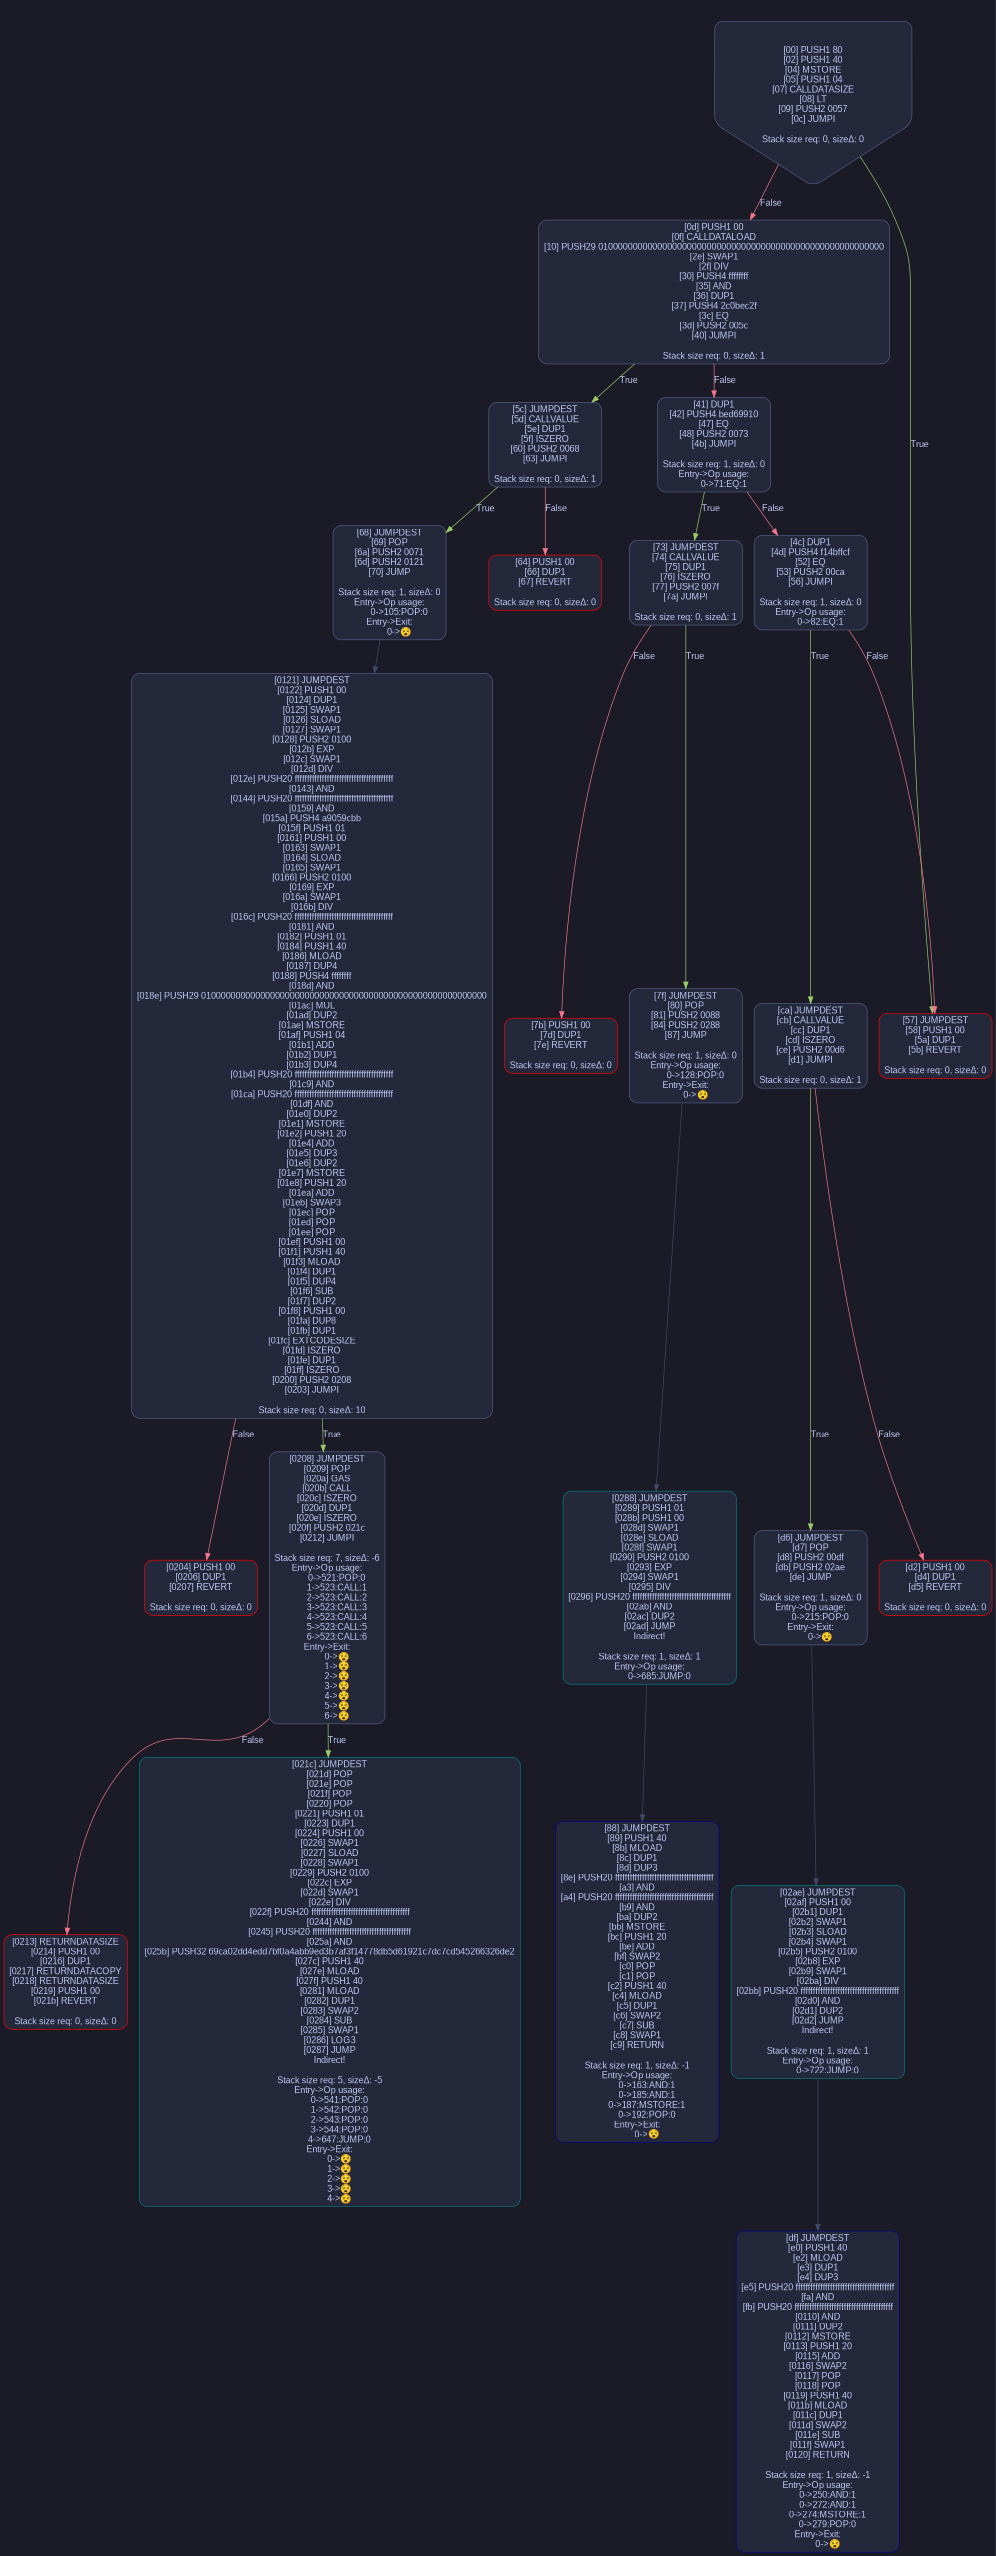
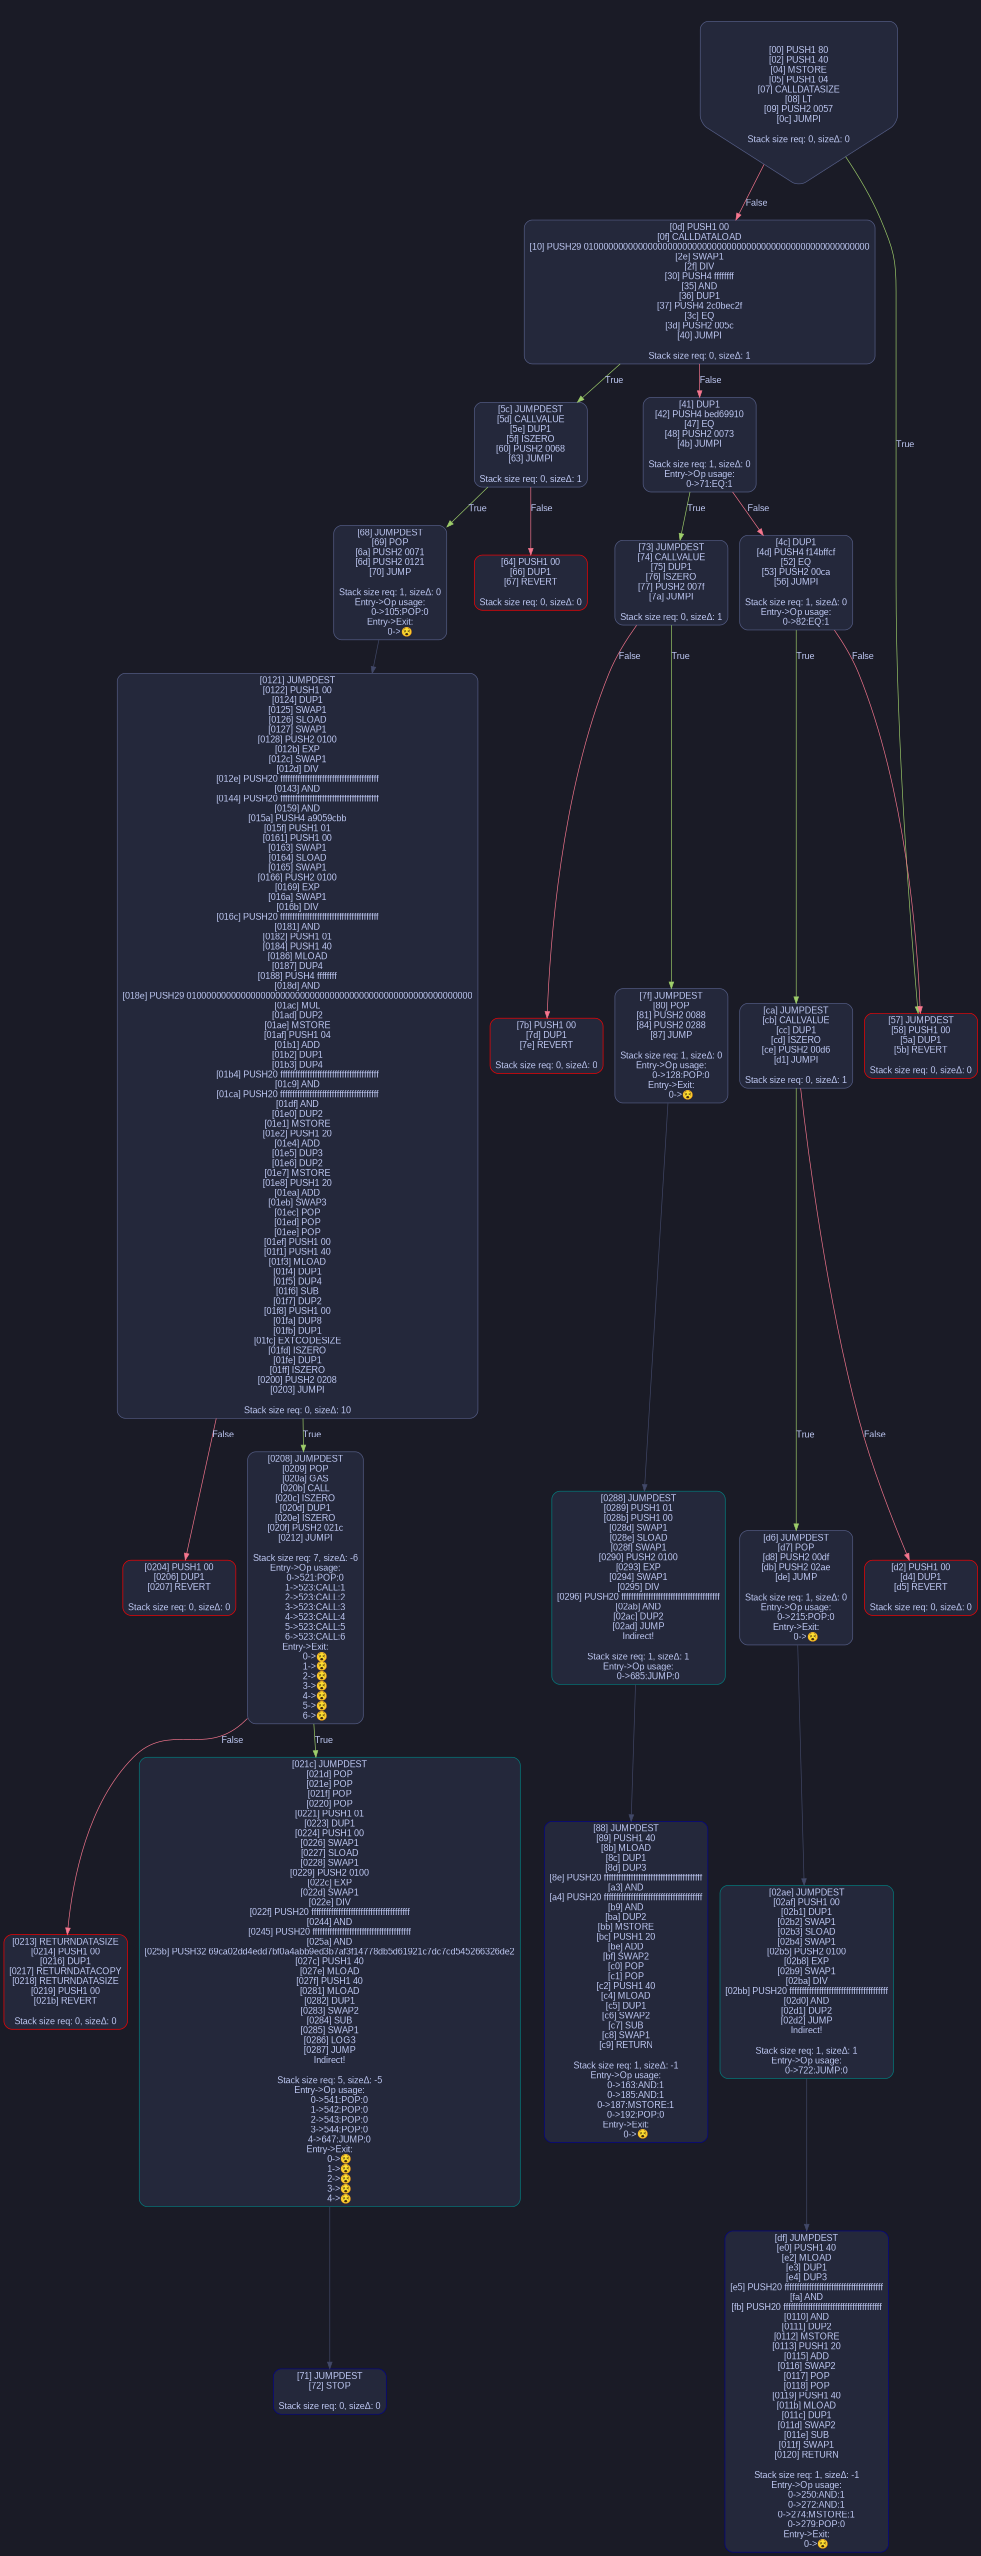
node "[71] JUMPDEST [72] STOP Stack size req: 0, sizeΔ: 0": added
